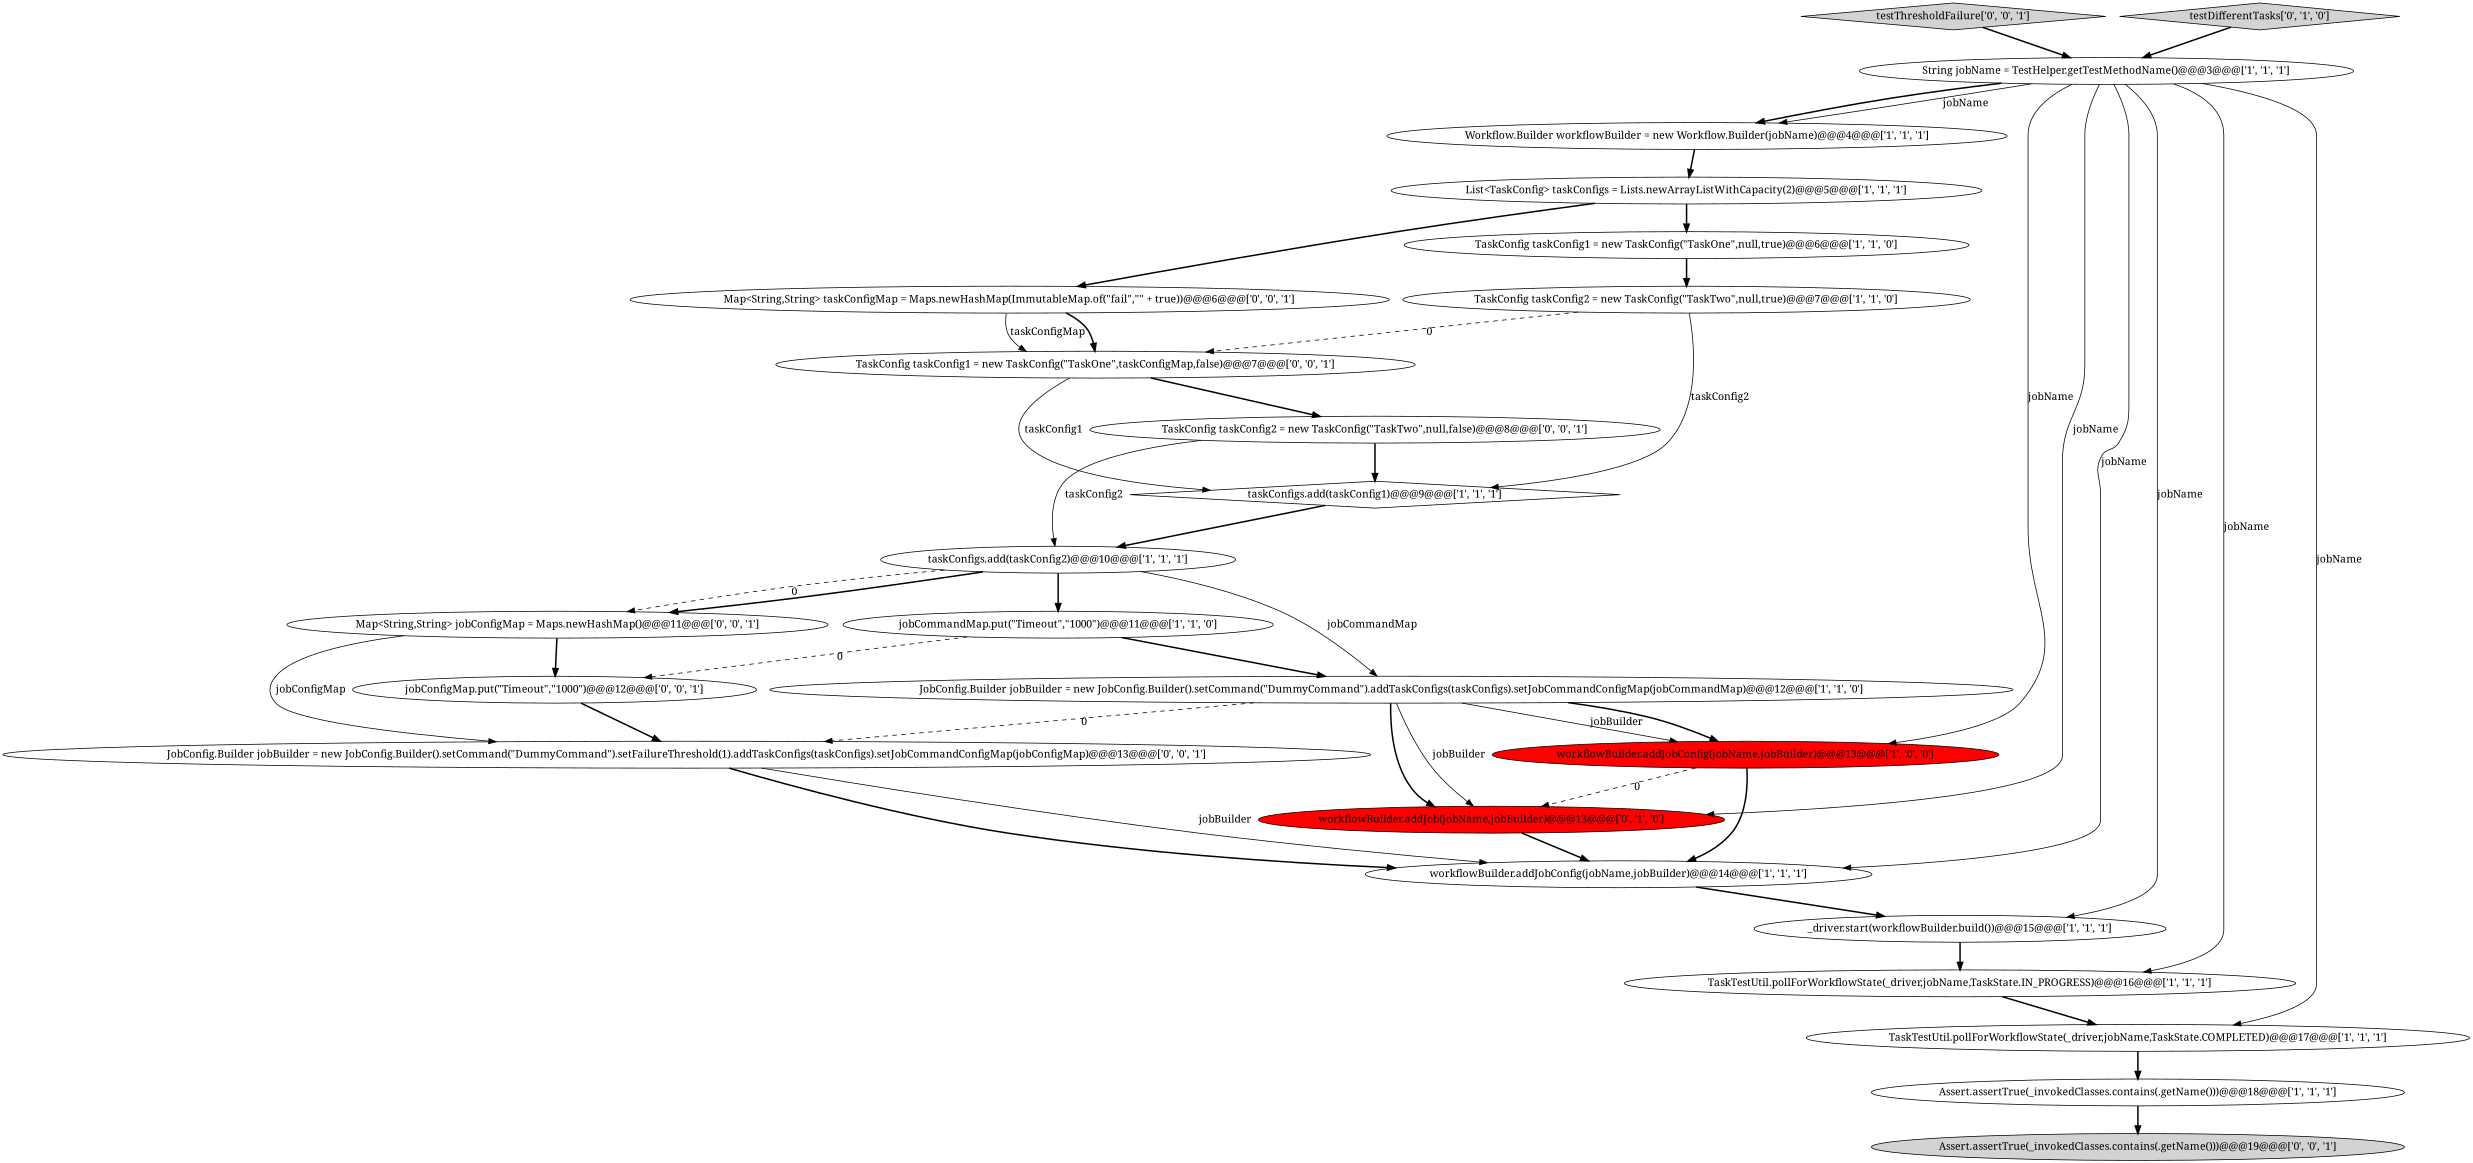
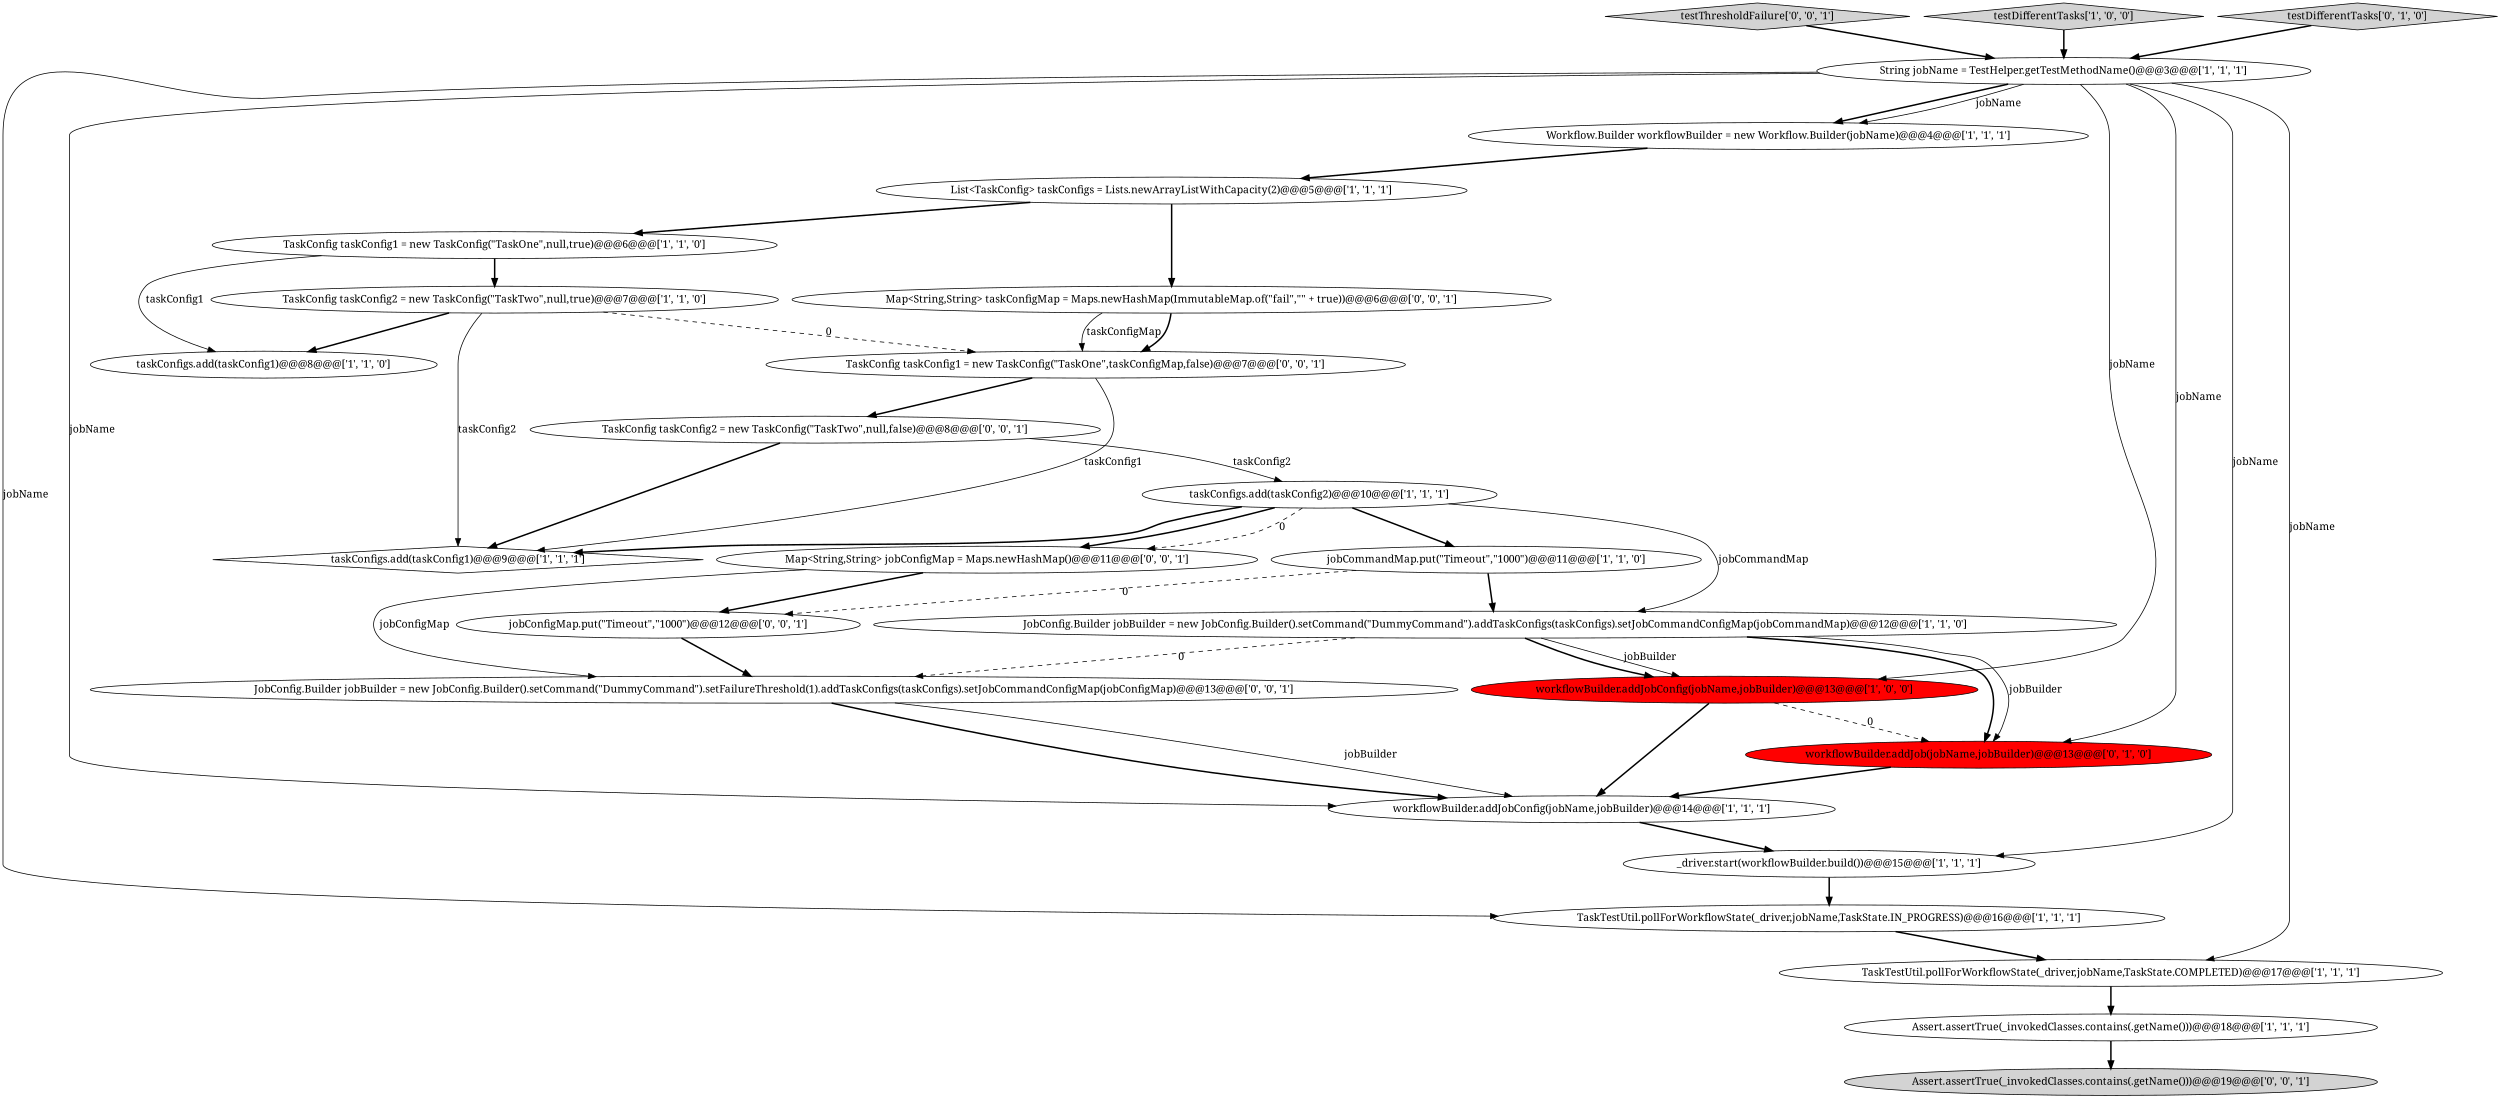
node "testDifferentTasks['1', '0', '0']": added
node "taskConfigs.add(taskConfig1)@@@8@@@['1', '1', '0']": added
edge "taskConfigs.add(taskConfig1)@@@9@@@['1', '1', '1']" -> "taskConfigs.add(taskConfig2)@@@10@@@['1', '1', '1']": reversed
